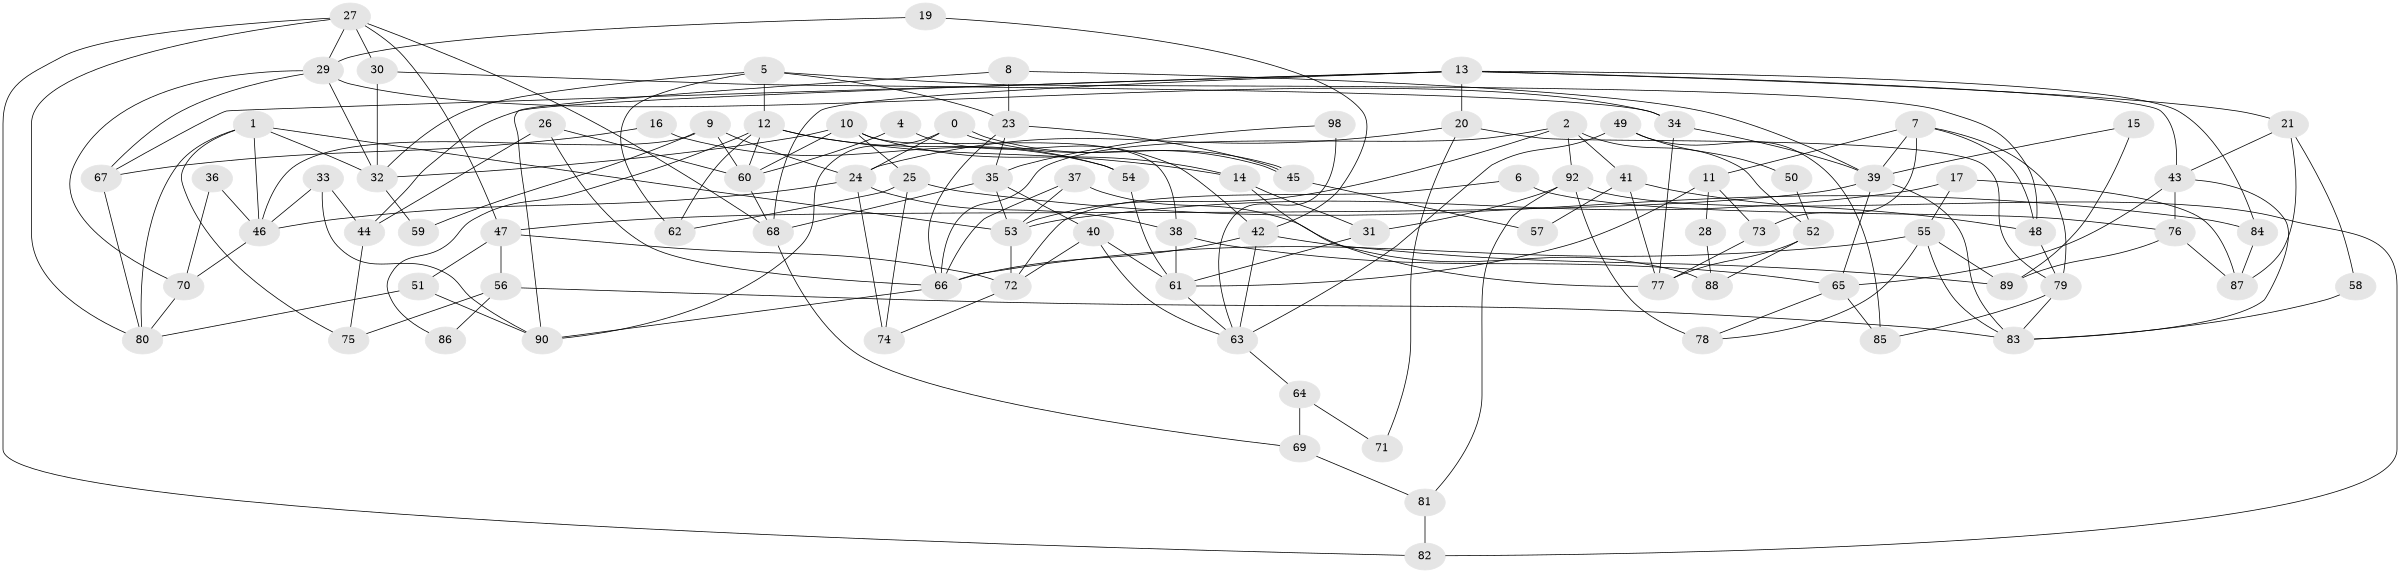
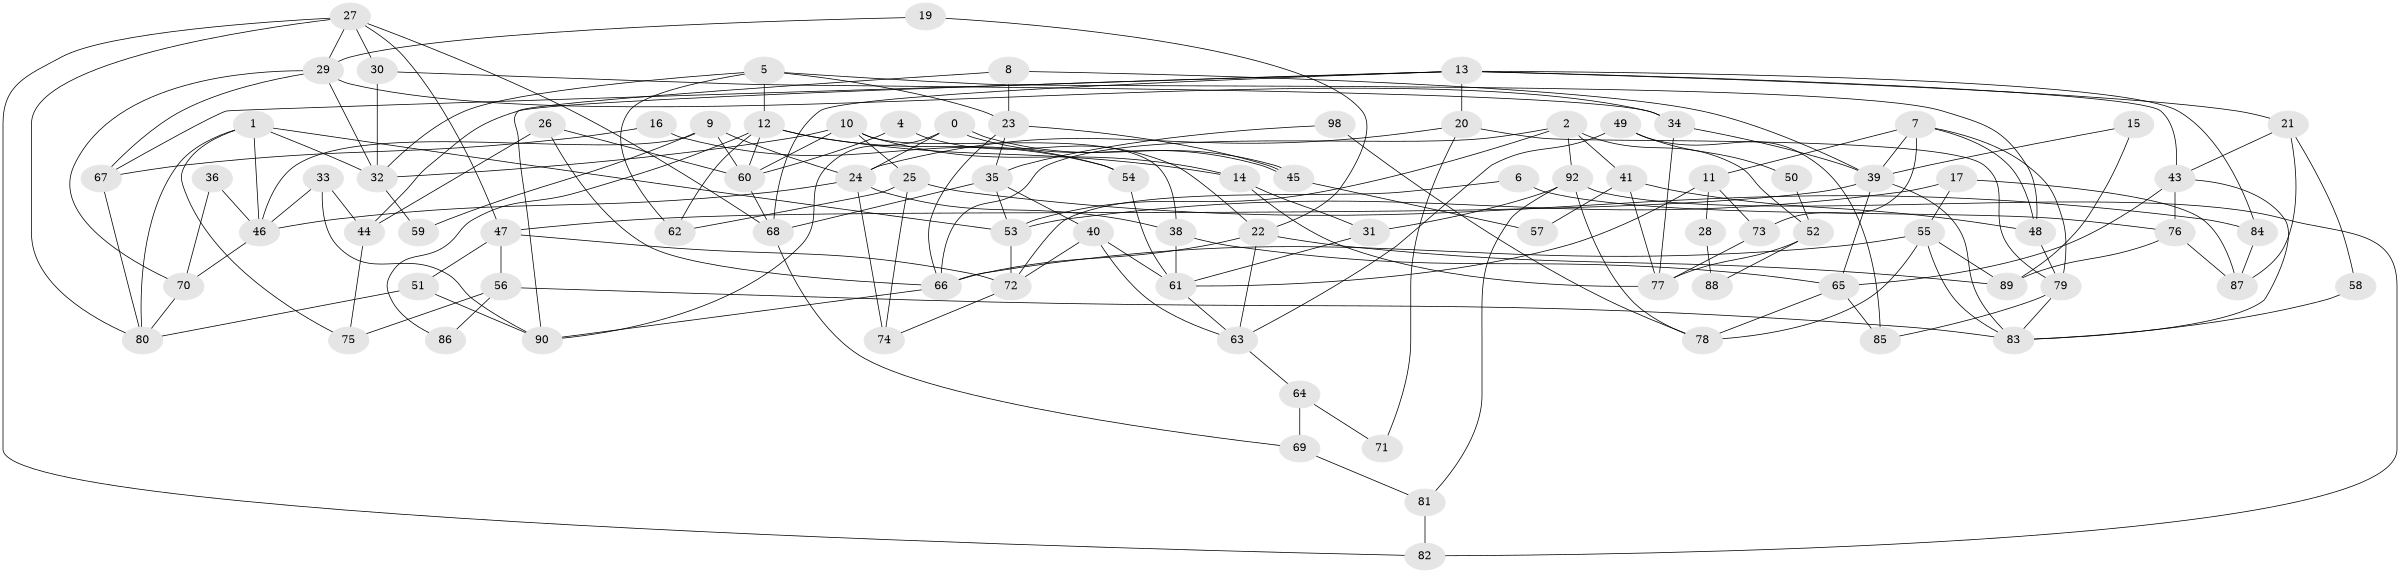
node "37": removed
edge "98" -- "63": now "98" -- "78"
node "42": label "42" -> "22"
